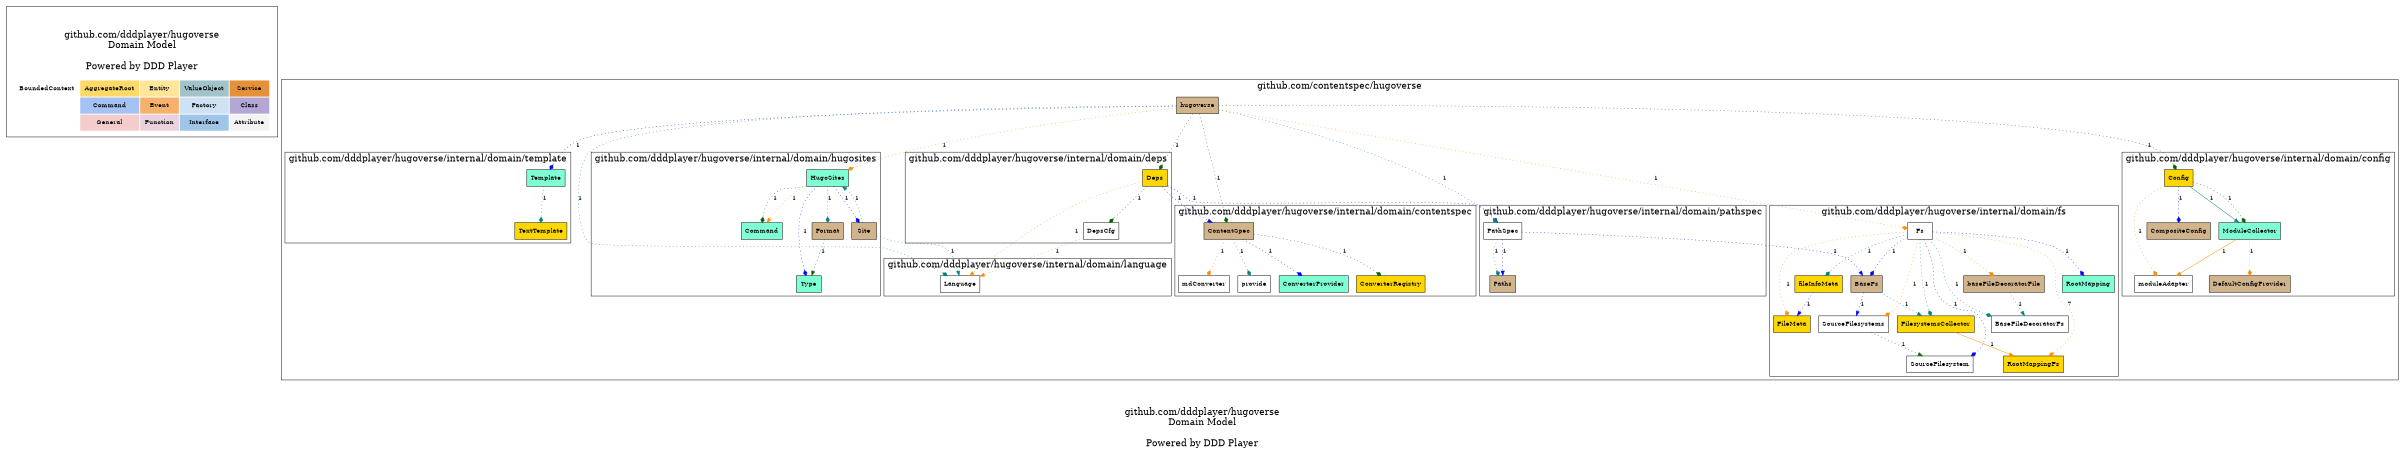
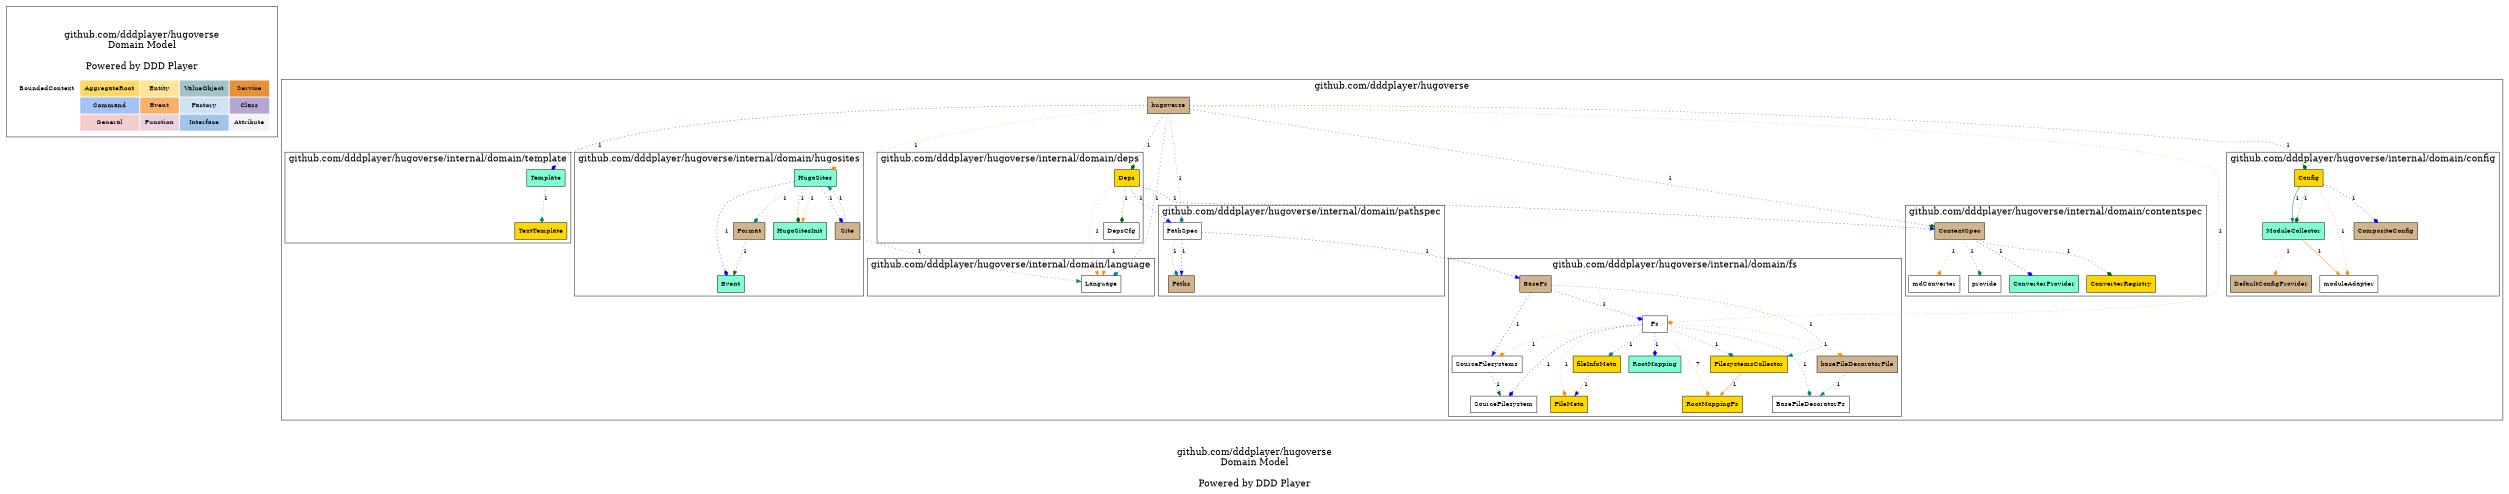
cluster "github.com/contentspec/hugoverse": label "github.com/contentspec/hugoverse" -> "github.com/dddplayer/hugoverse"
node "Command": label "Command" -> "HugoSitesInit"
edge "Fs" -> "BaseFs": reversed
node "Type": label "Type" -> "Event"
